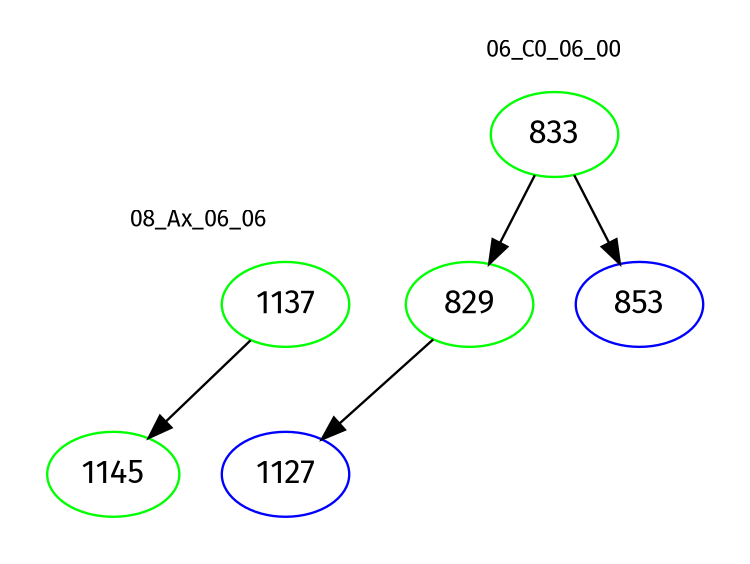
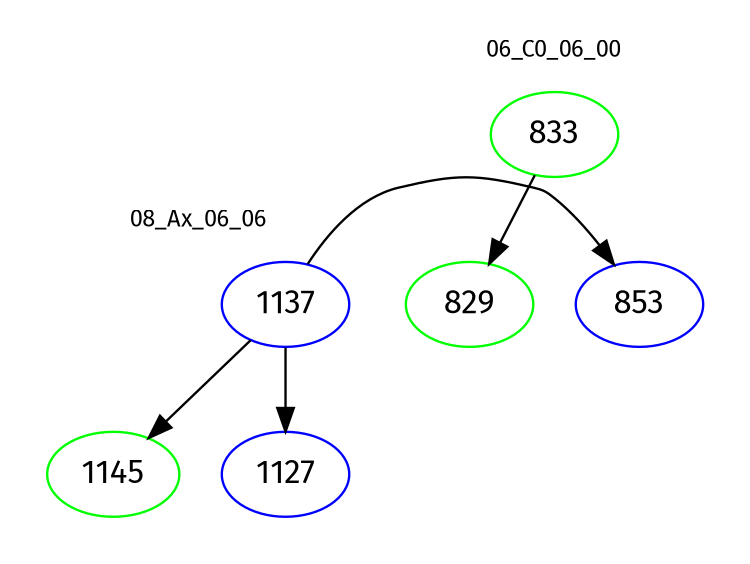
edge "833" -> "853": now "1137" -> "853"
node "1137": color green -> blue
edge "829" -> "1127": now "1137" -> "1127"
